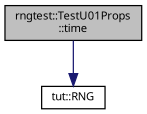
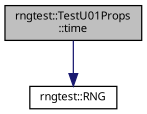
node "tut::RNG": label "tut::RNG" -> "rngtest::RNG"
